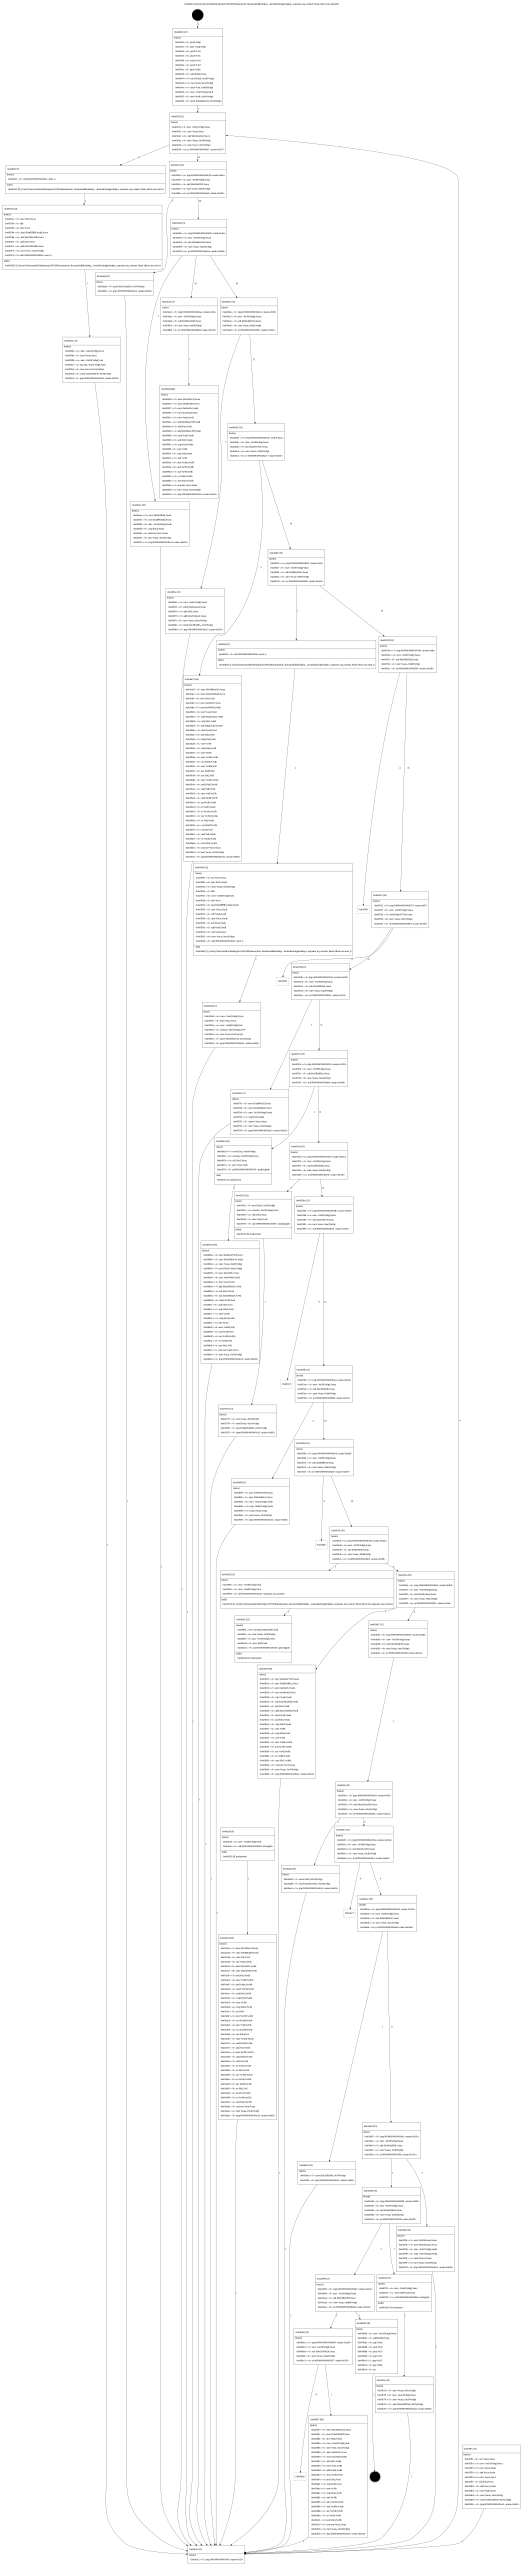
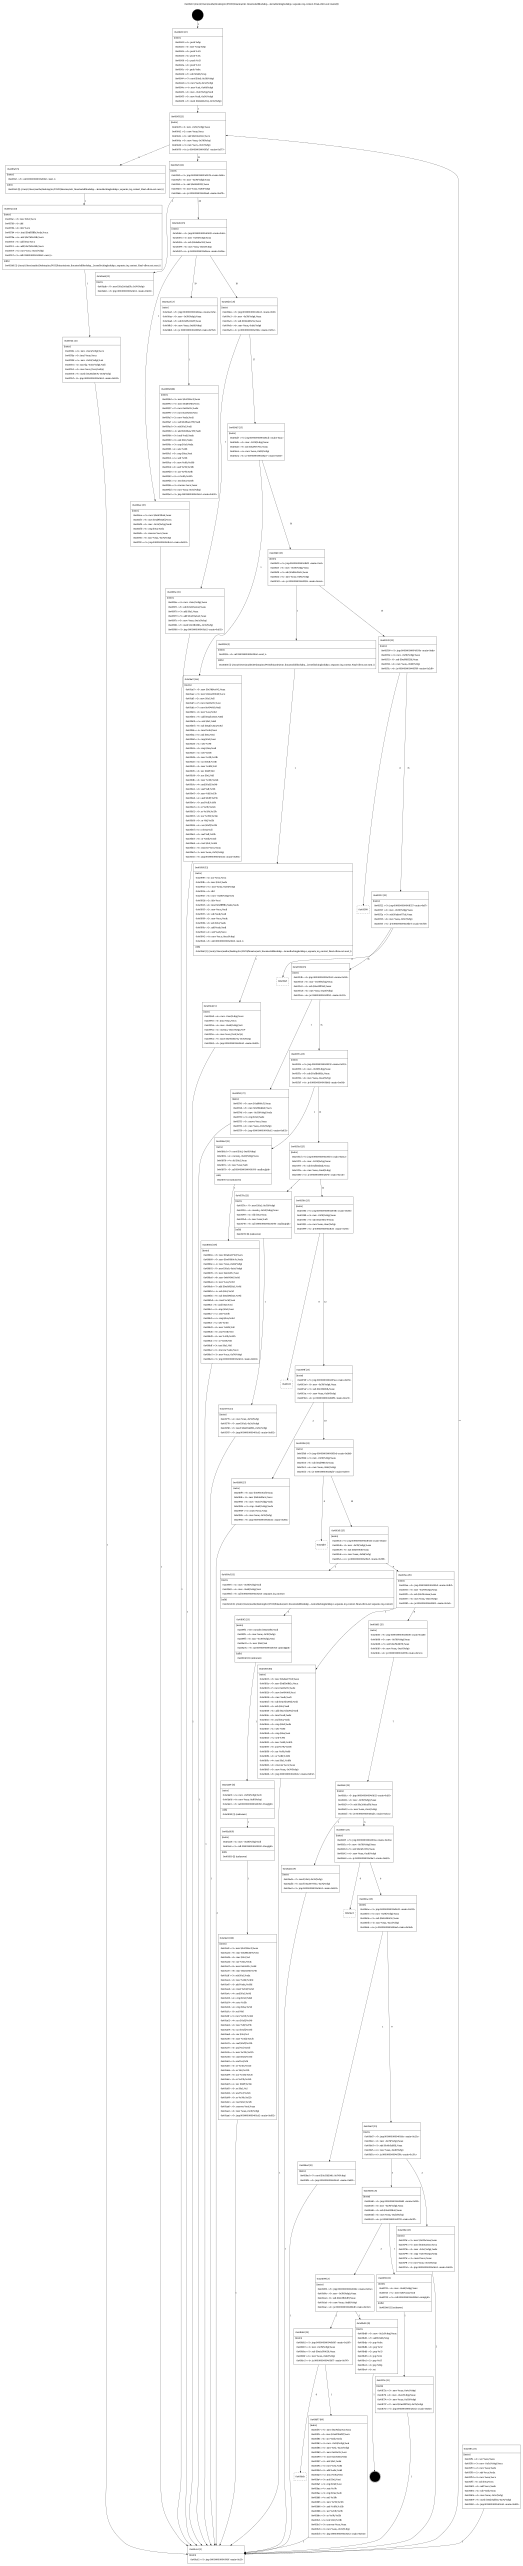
edge "0x401aab [12]" -> "0x401c62 [5]": removed, label "1"
node "0x401a09 [15]": added
